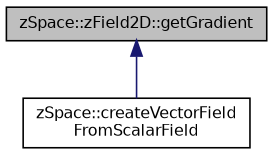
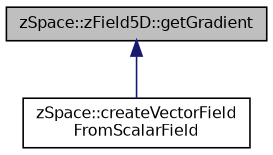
node "zSpace::zField2D::getGradient": label "zSpace::zField2D::getGradient" -> "zSpace::zField5D::getGradient"
